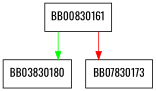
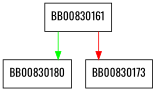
node "BB03830180": label "BB03830180" -> "BB00830180"
node "BB07830173": label "BB07830173" -> "BB00830173"
